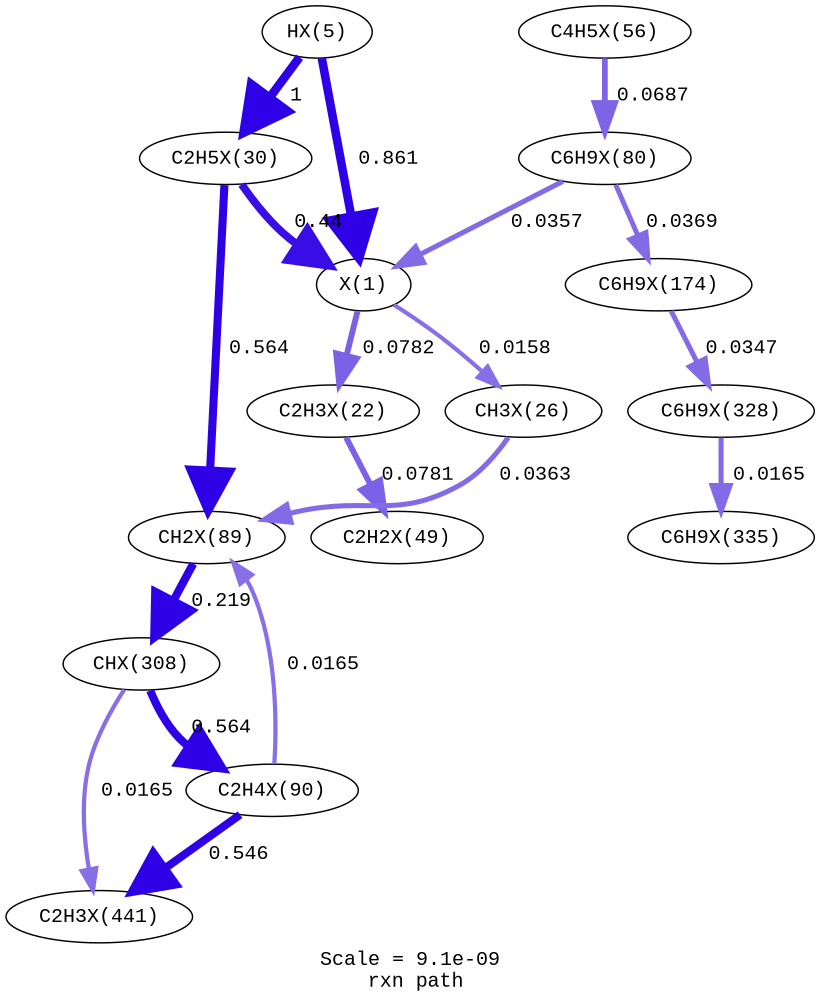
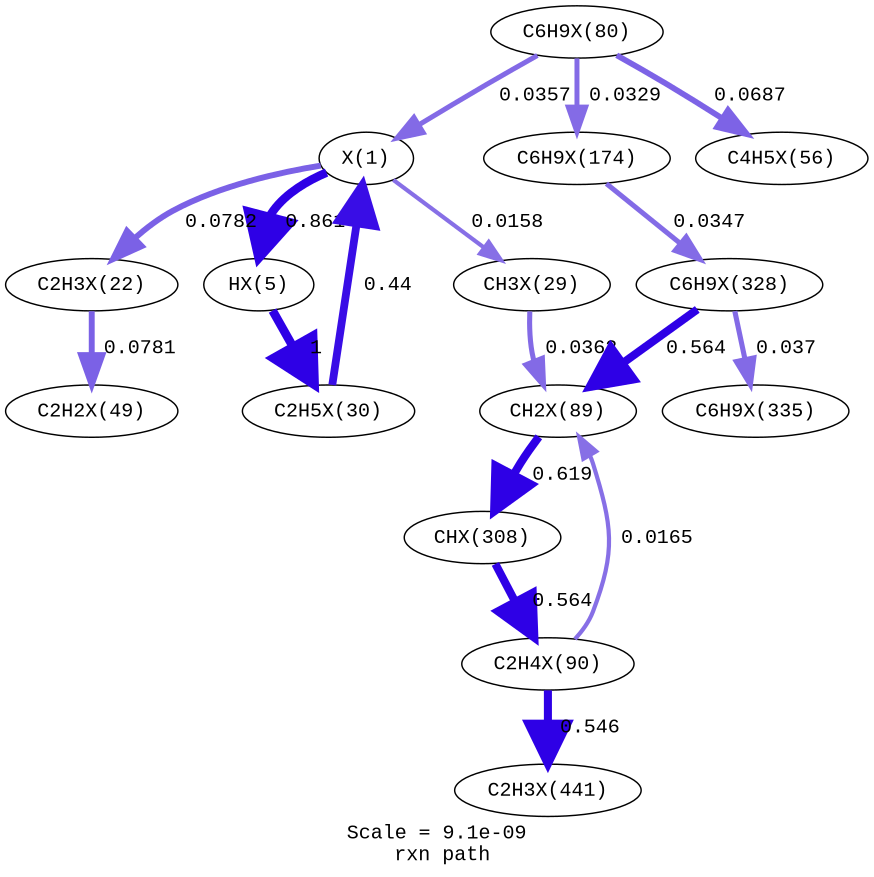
edge "C4H5X(56)" -> "C6H9X(80)": reversed
edge "HX(5)" -> "X(1)": reversed
edge "C6H9X(80)" -> "C6H9X(174)": label " 0.0369" -> " 0.0329"
edge "C2H5X(30)" -> "CH2X(89)": now "C6H9X(328)" -> "CH2X(89)"
node "CH3X(26)": label "CH3X(26)" -> "CH3X(29)"
edge "C6H9X(328)" -> "C6H9X(335)": label " 0.0165" -> " 0.037"
edge "CH2X(89)" -> "CHX(308)": label " 0.219" -> " 0.619"
edge "CHX(308)" -> "C2H3X(441)": removed, label "0.0165"
